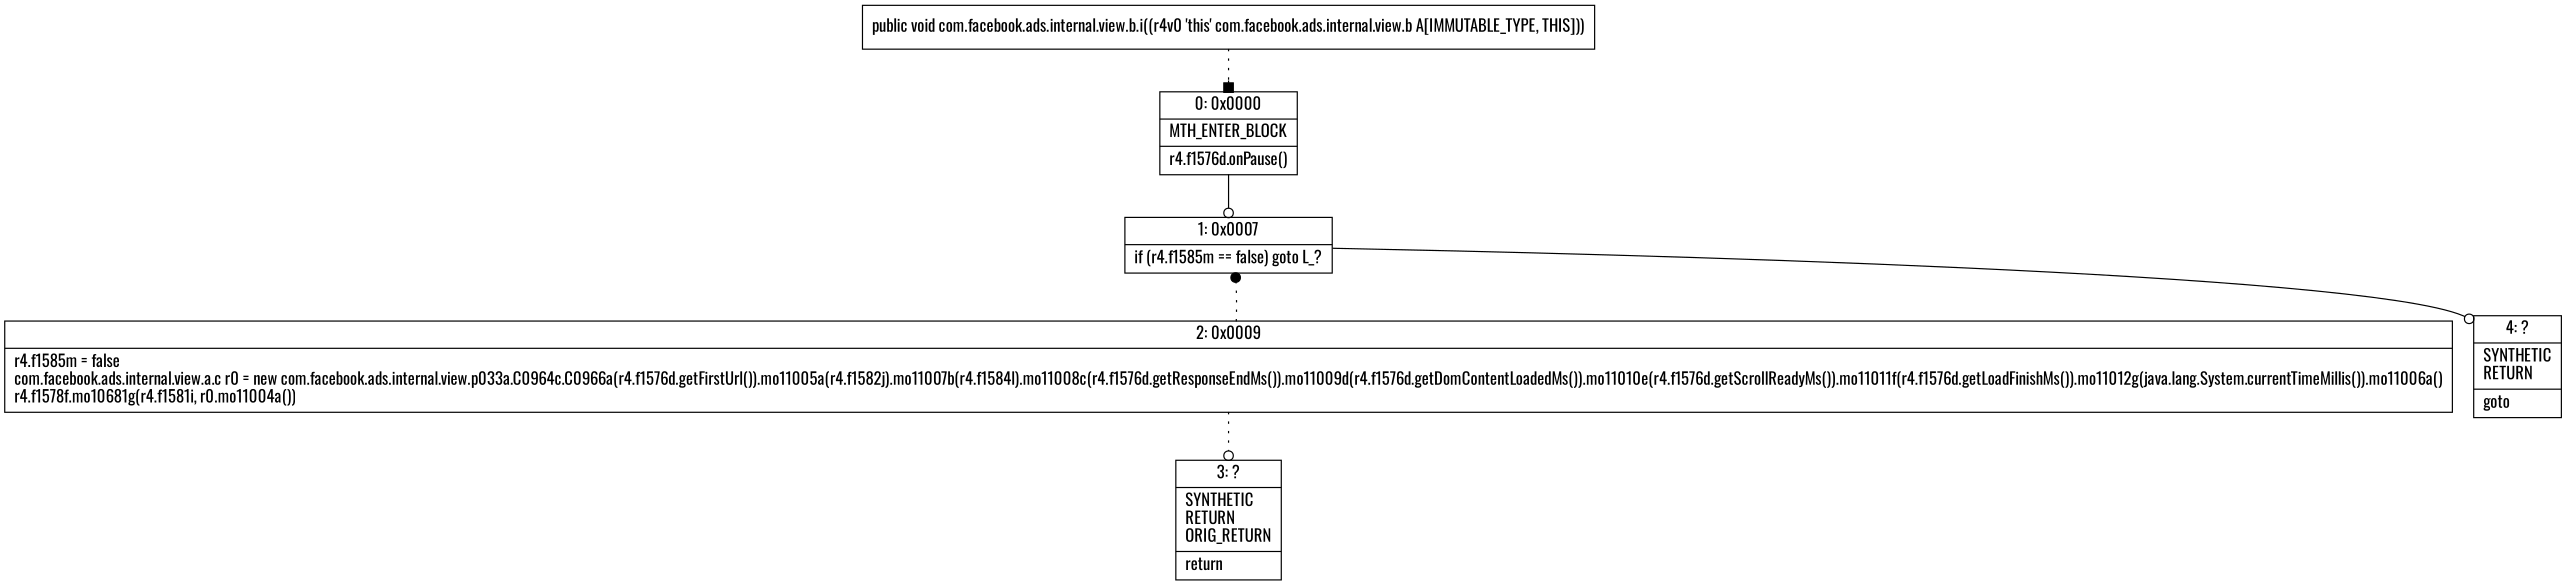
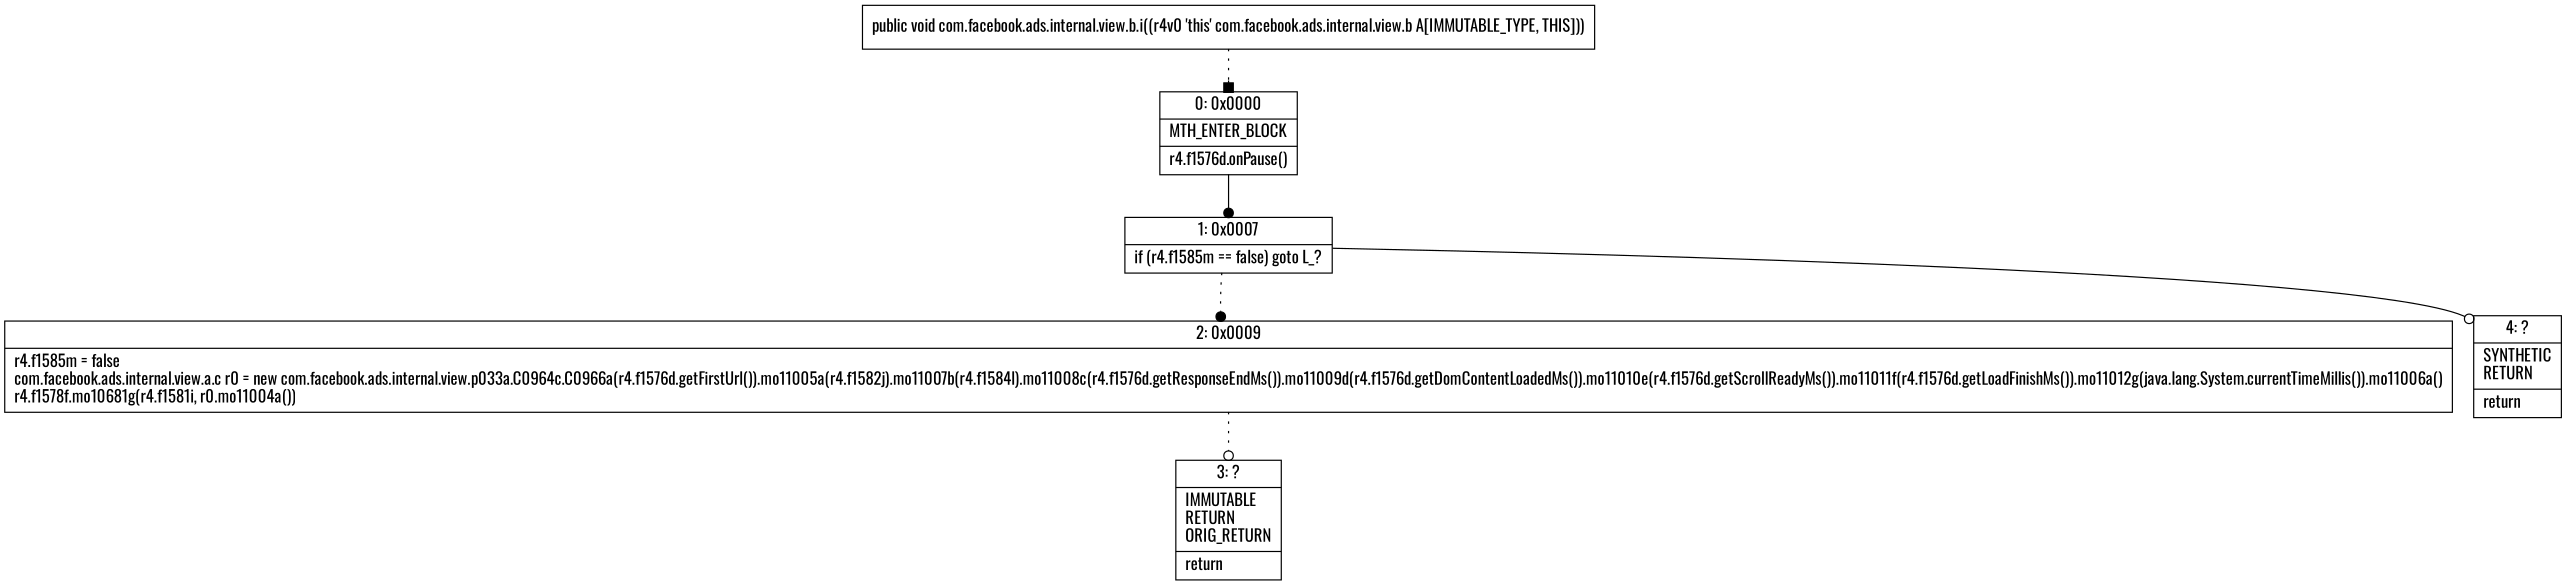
edge "0: 0x0000" -> "1: 0x0007": arrowhead odot -> dot
edge "2: 0x0009" -> "1: 0x0007": reversed
node "4: ?": text "goto" -> "return"
node "3: ?": text "SYNTHETIC" -> "IMMUTABLE"
